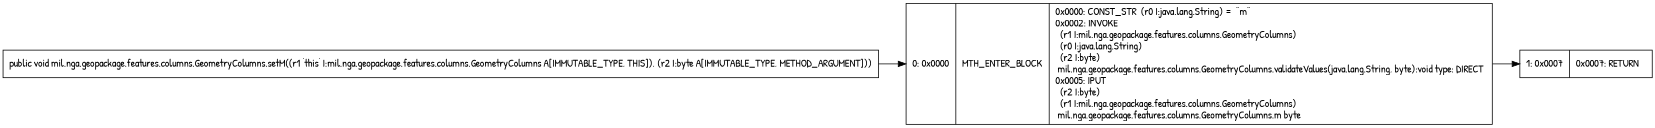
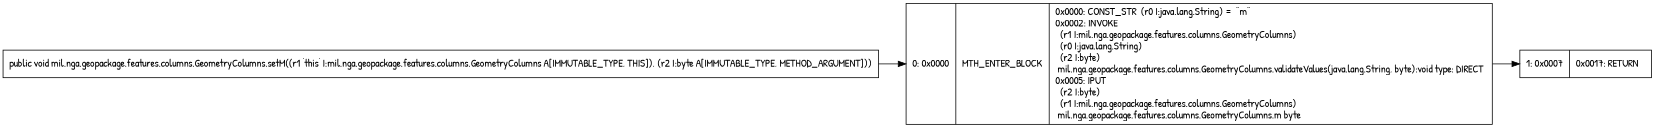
node "1: 0x0007": text "0x0007: RETURN" -> "0x0017: RETURN"
